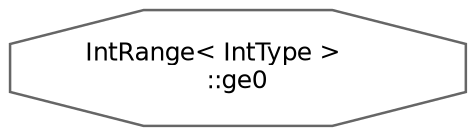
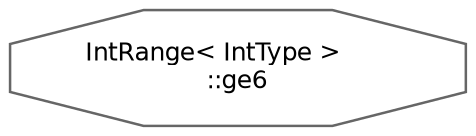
node "IntRange< IntType > ::ge0": label "IntRange< IntType > ::ge0" -> "IntRange< IntType > ::ge6"
